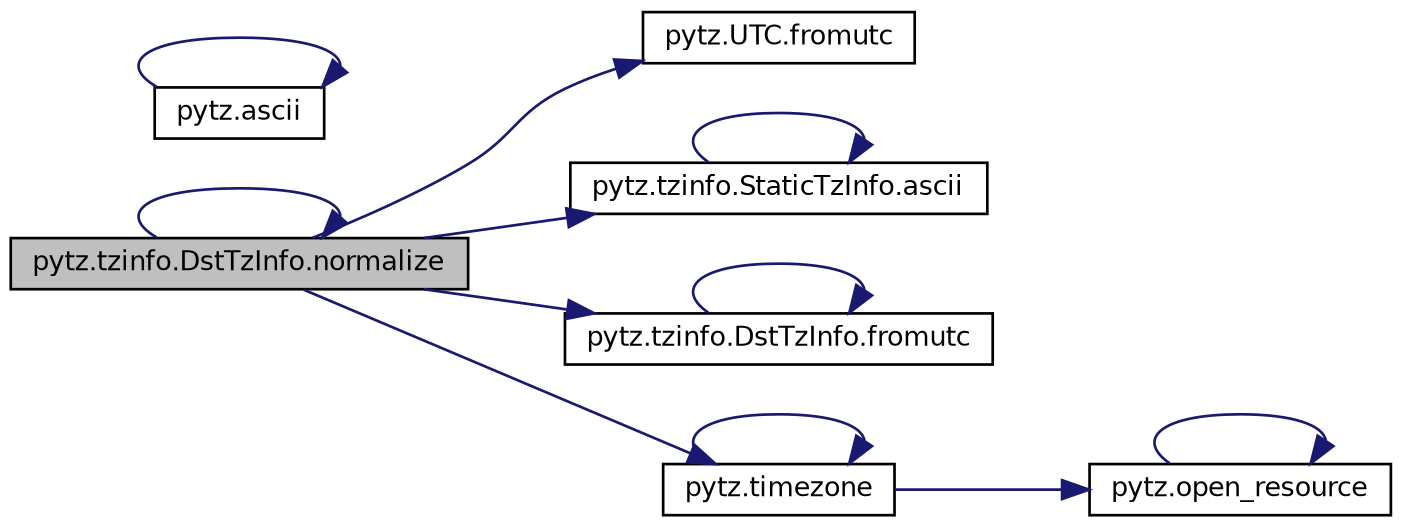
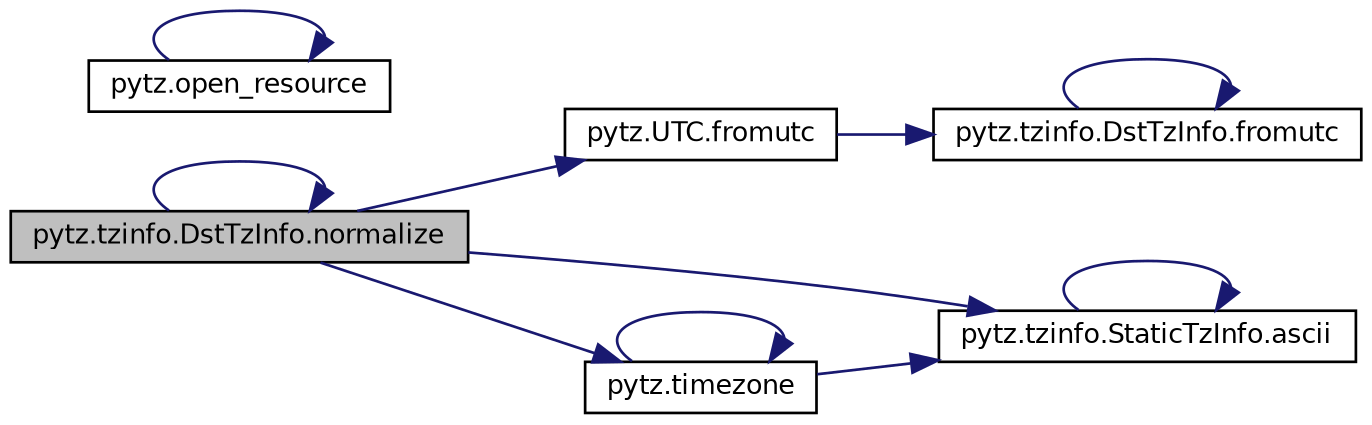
node "pytz.ascii": removed
edge "pytz.tzinfo.DstTzInfo.normalize" -> "pytz.tzinfo.DstTzInfo.fromutc": now "pytz.UTC.fromutc" -> "pytz.tzinfo.DstTzInfo.fromutc"
edge "pytz.timezone" -> "pytz.open_resource": now "pytz.timezone" -> "pytz.tzinfo.StaticTzInfo.ascii"
